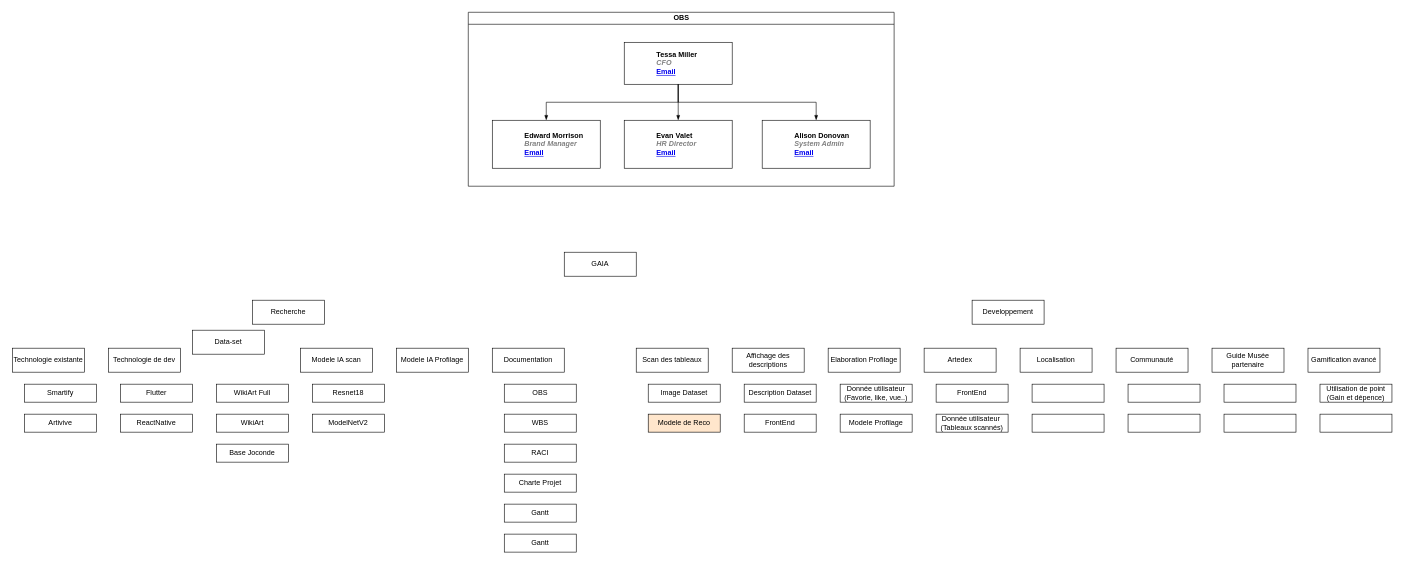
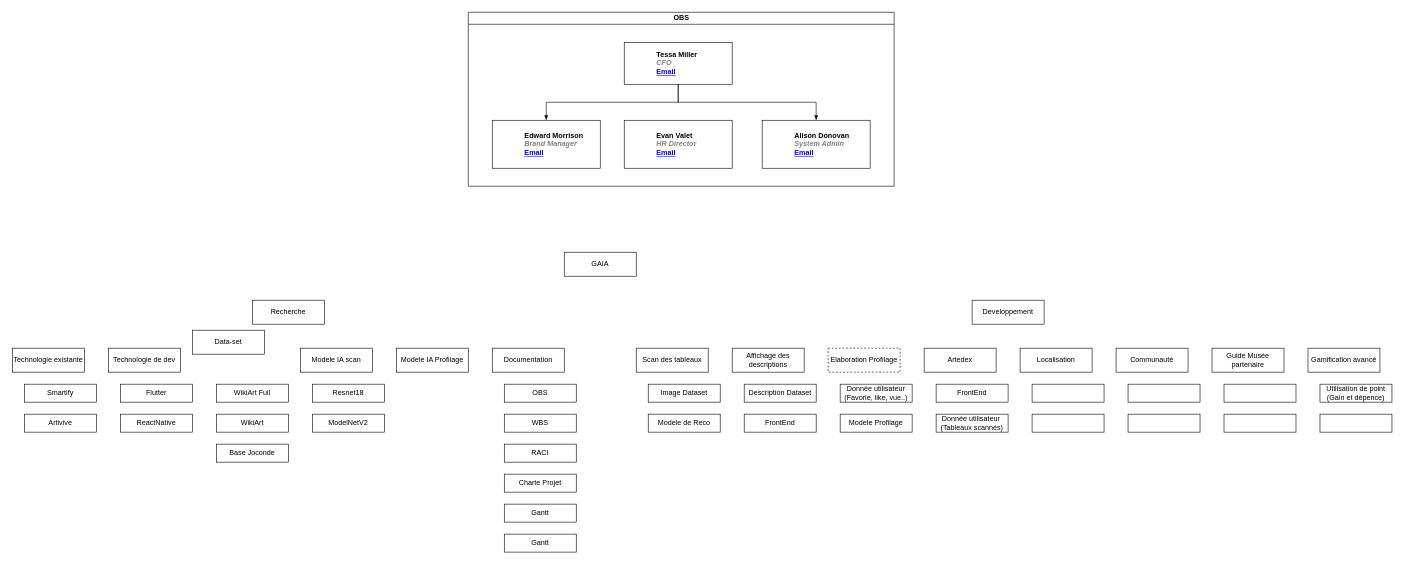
edge "Tessa Miller CFO Email" -> "Evan Valet HR Director Email": removed
node "Elaboration Profilage": style solid -> dashed
node "Modele de Reco": fillcolor #ffe6cc -> #ffffff
